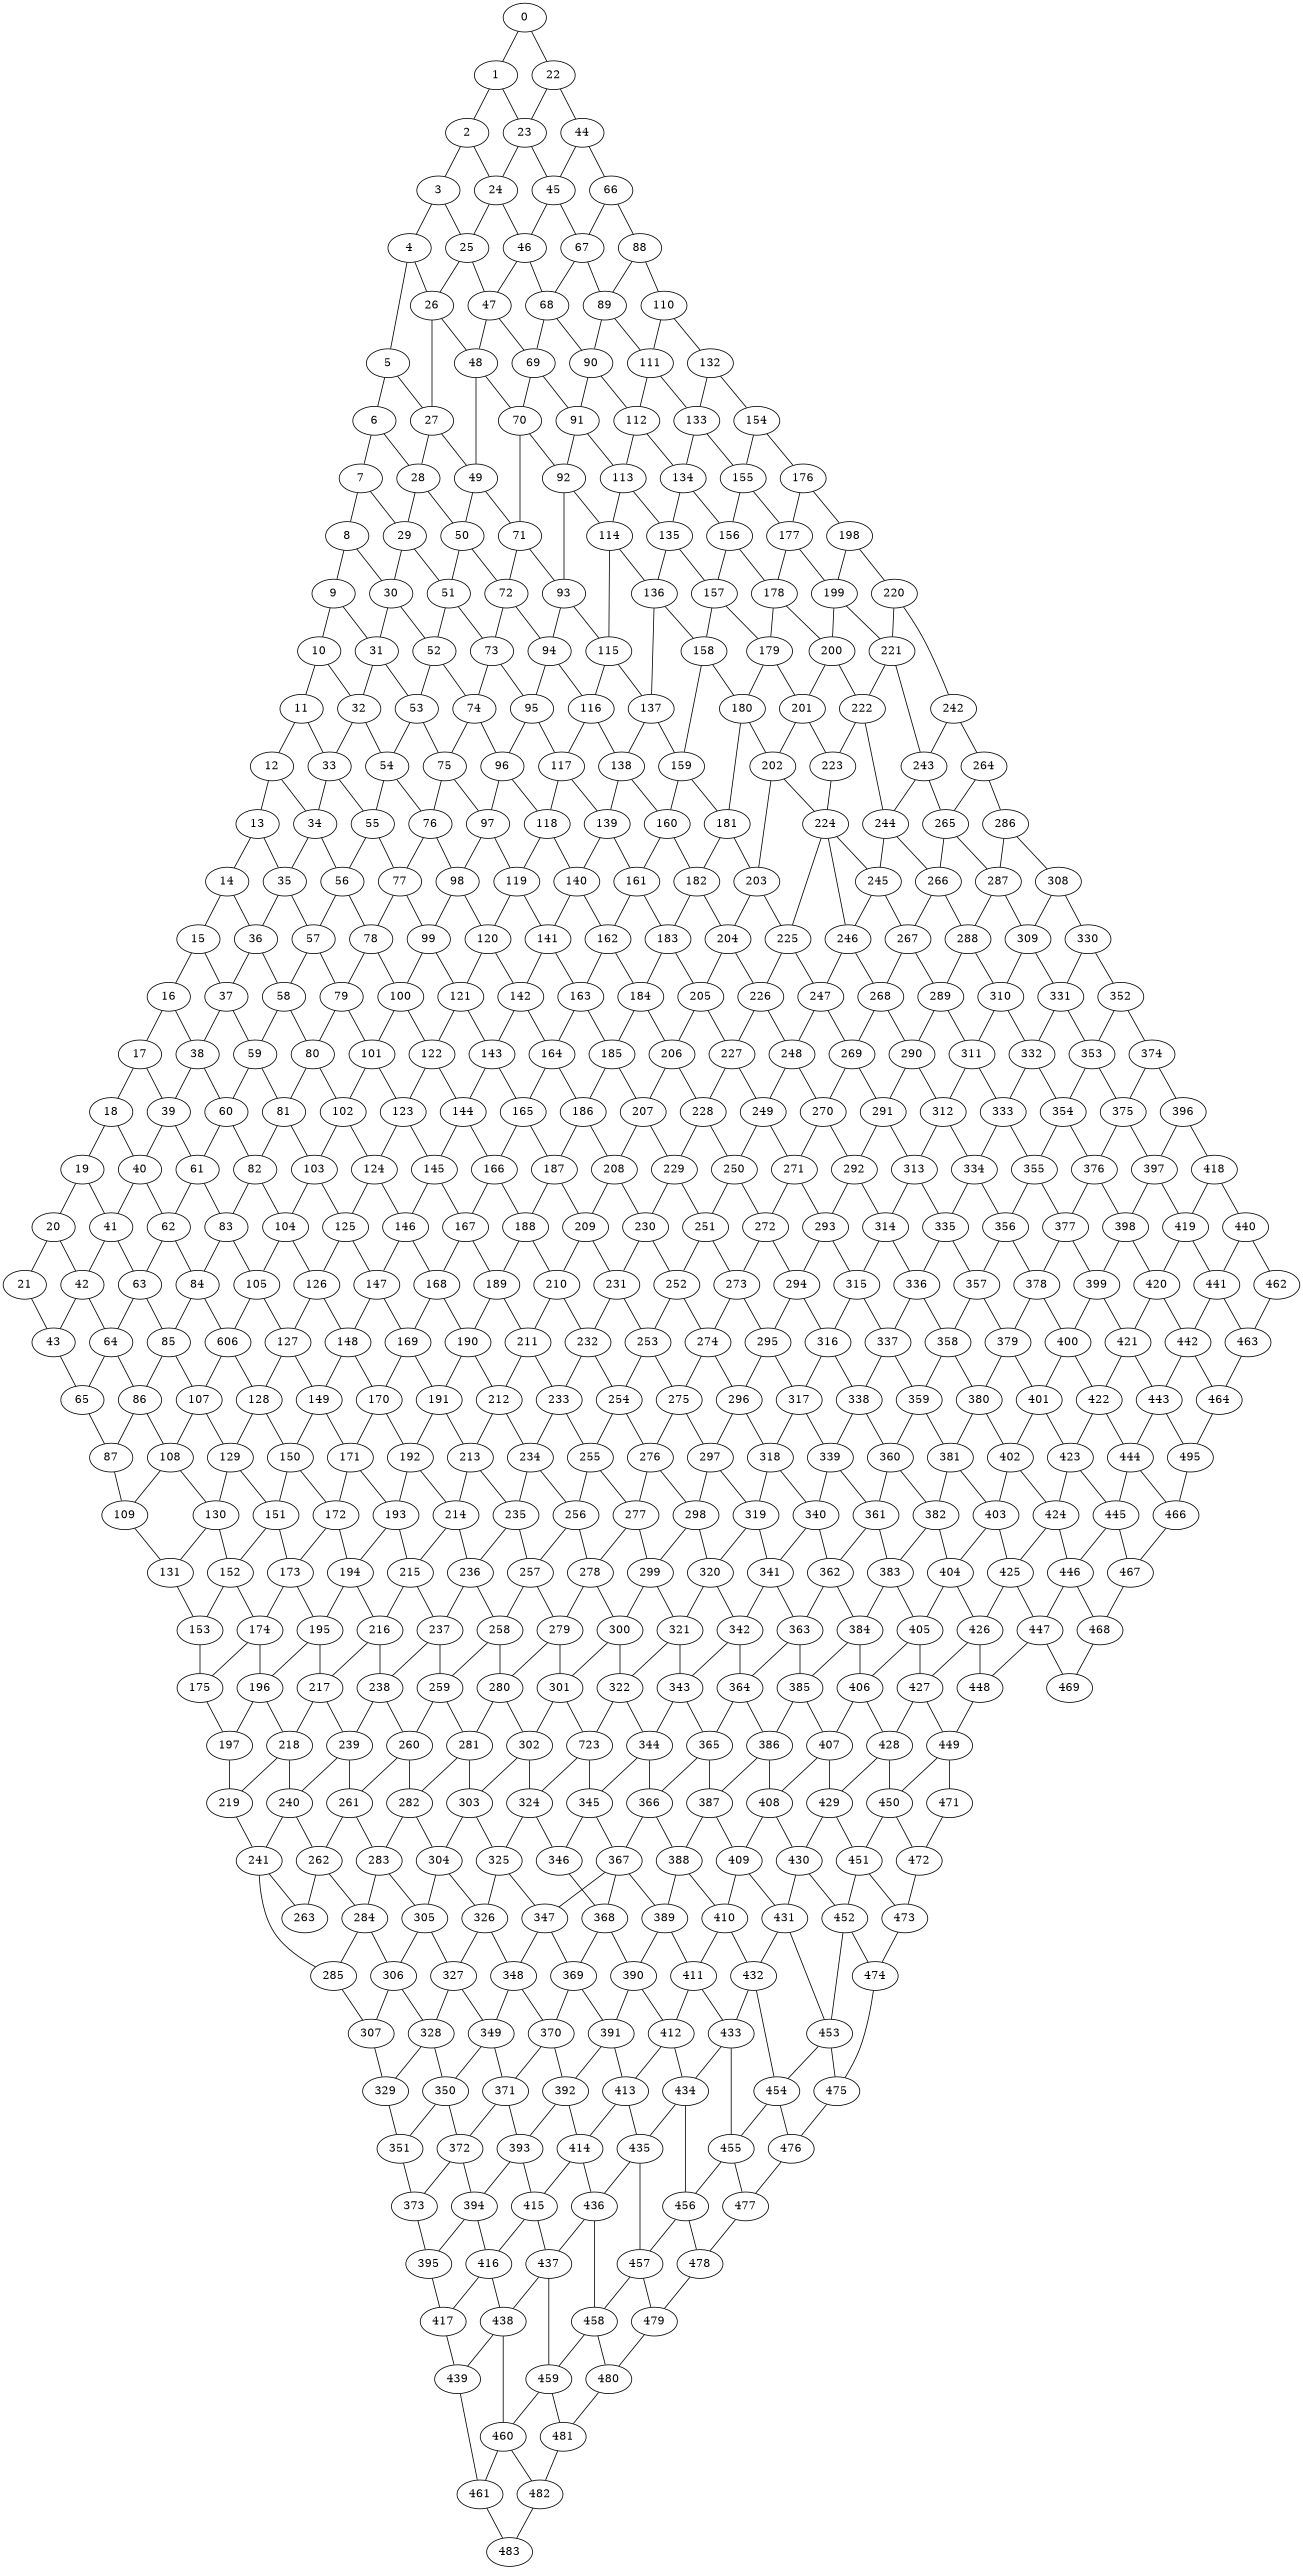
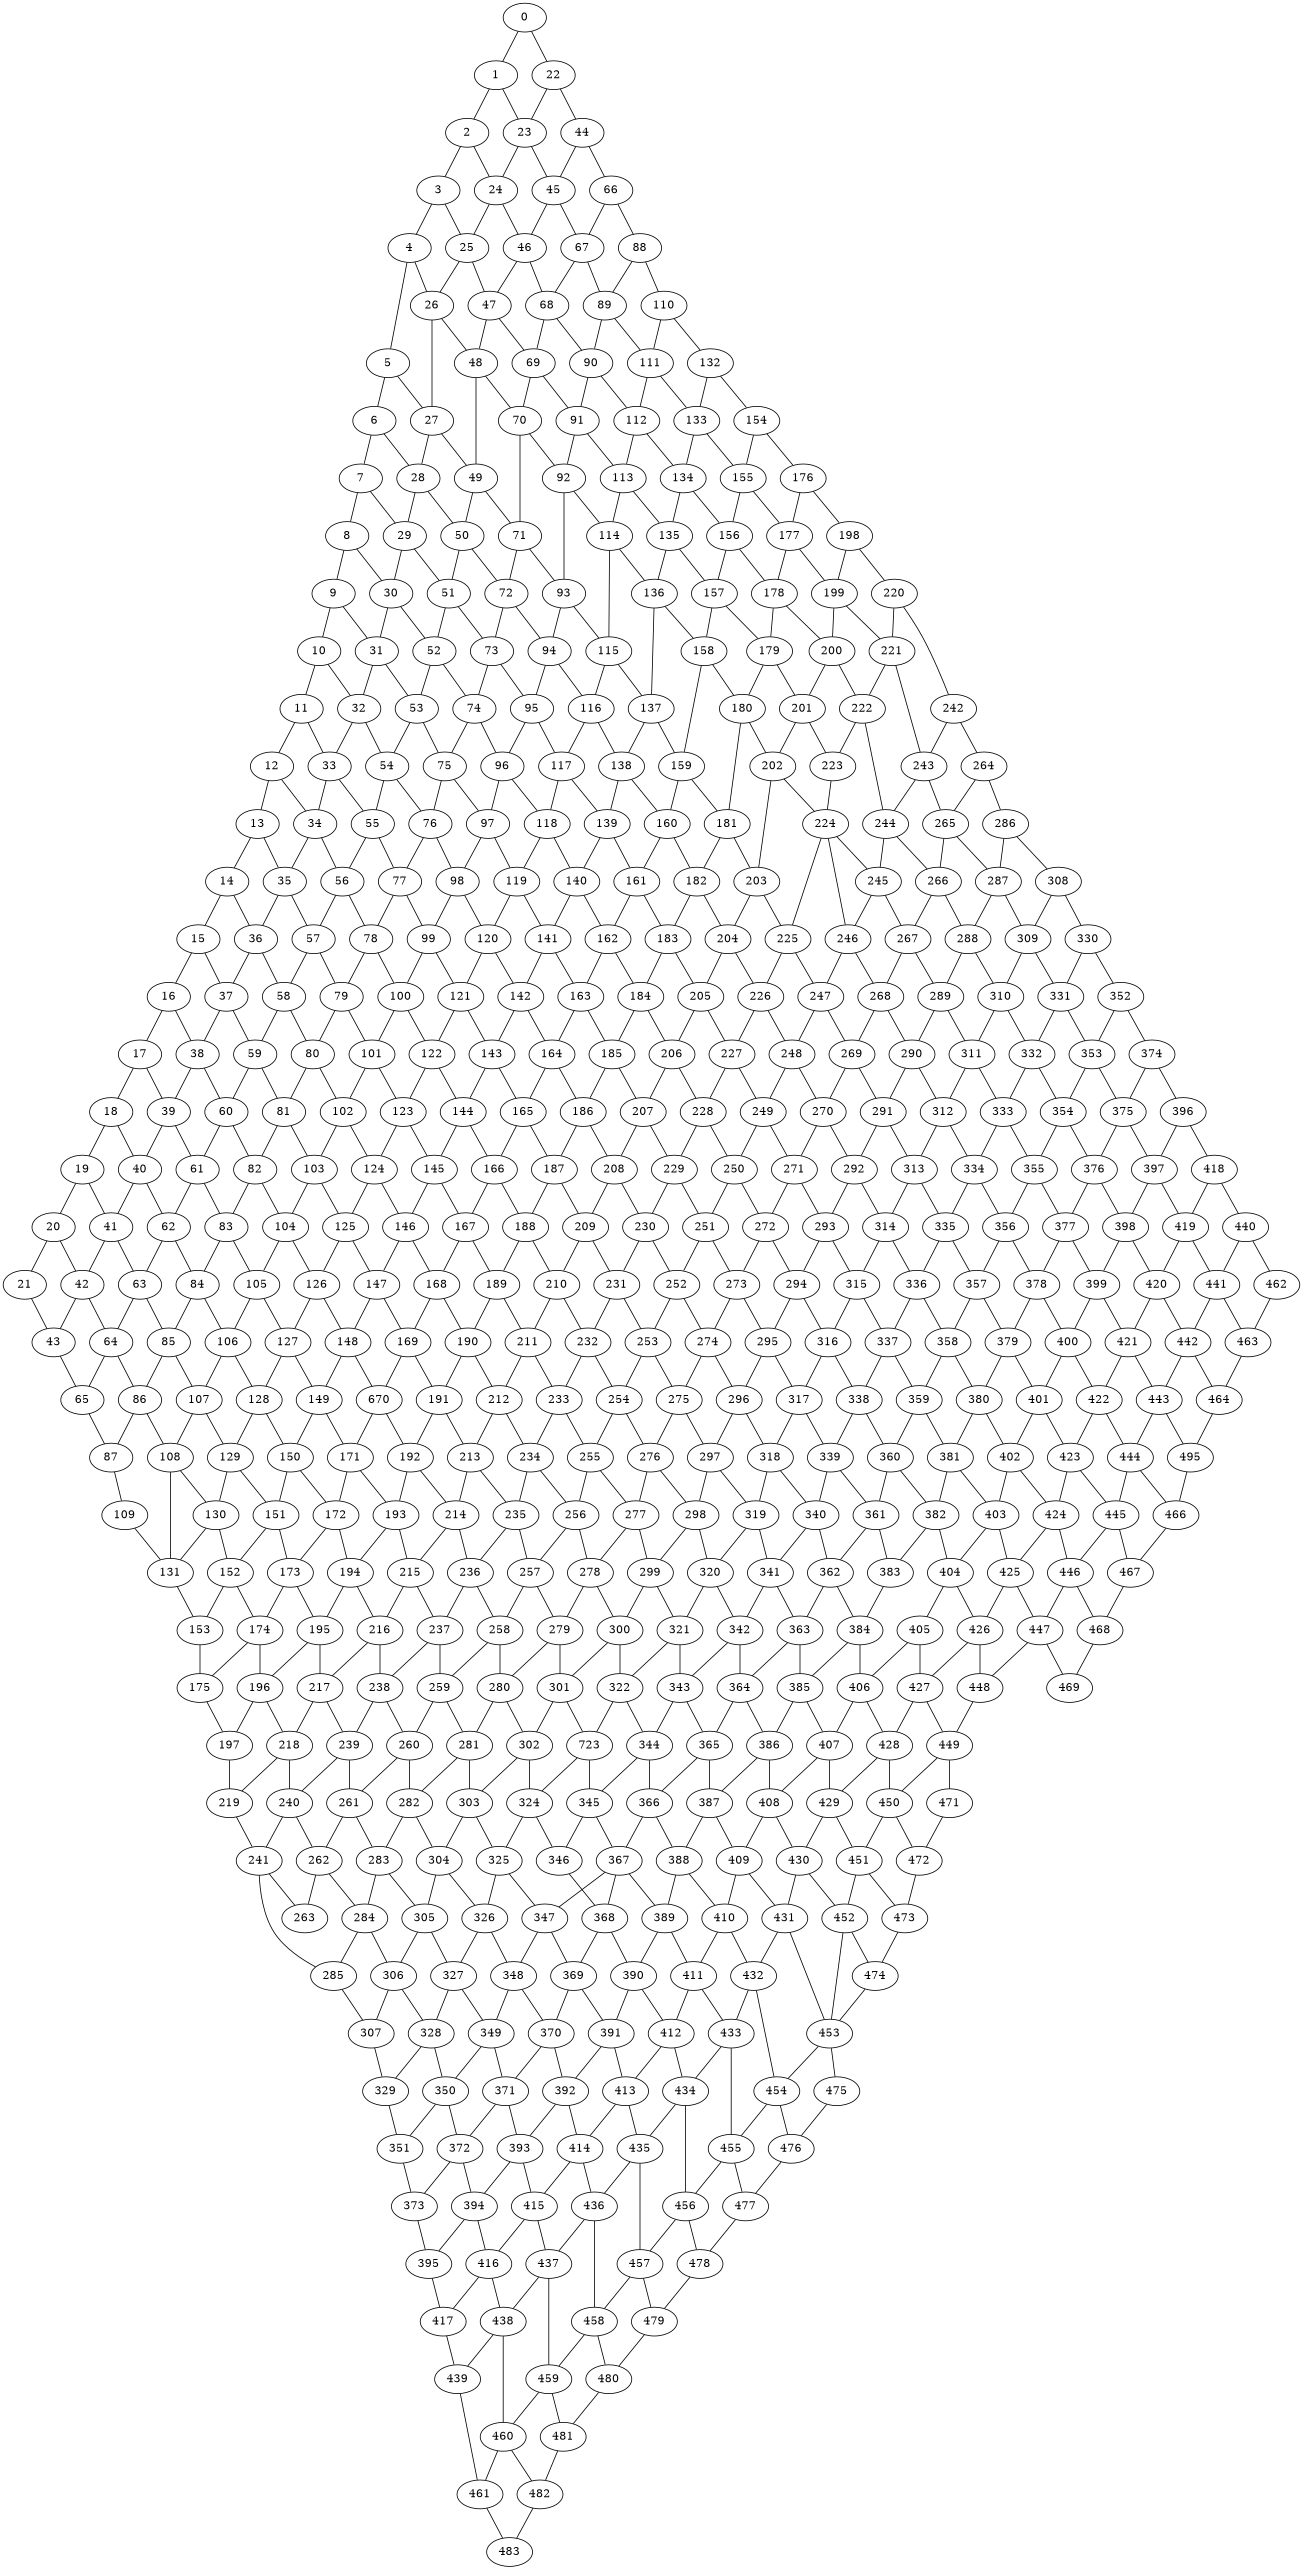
node "606": label "606" -> "106"
node "170": label "170" -> "670"
edge "108" -- "109": now "108" -- "131"
edge "383" -- "405": removed
edge "474" -- "475": now "474" -- "453"
